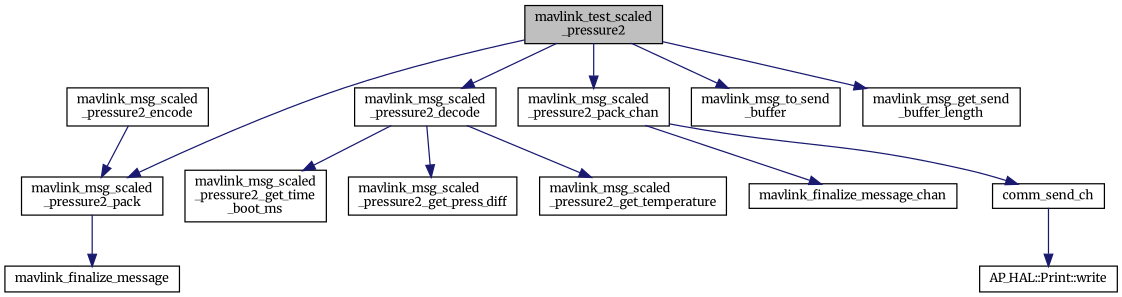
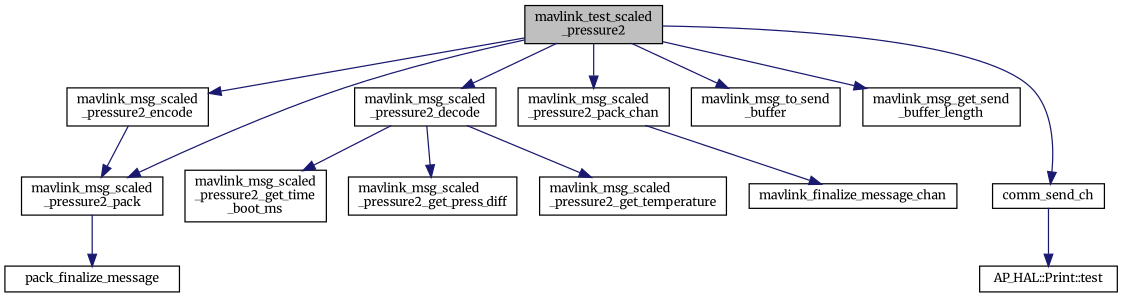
edge "mavlink_test_scaled _pressure2" -> "mavlink_msg_scaled _pressure2_encode": added
edge "mavlink_msg_scaled _pressure2_pack_chan" -> "comm_send_ch": now "mavlink_test_scaled _pressure2" -> "comm_send_ch"
node "mavlink_finalize_message": label "mavlink_finalize_message" -> "pack_finalize_message"
node "AP_HAL::Print::write": label "AP_HAL::Print::write" -> "AP_HAL::Print::test"
